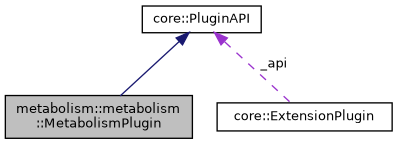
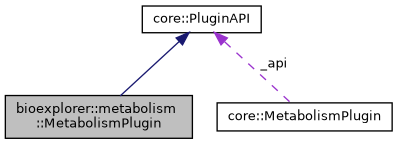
node "metabolism::metabolism ::MetabolismPlugin": label "metabolism::metabolism ::MetabolismPlugin" -> "bioexplorer::metabolism ::MetabolismPlugin"
node "core::ExtensionPlugin": label "core::ExtensionPlugin" -> "core::MetabolismPlugin"
